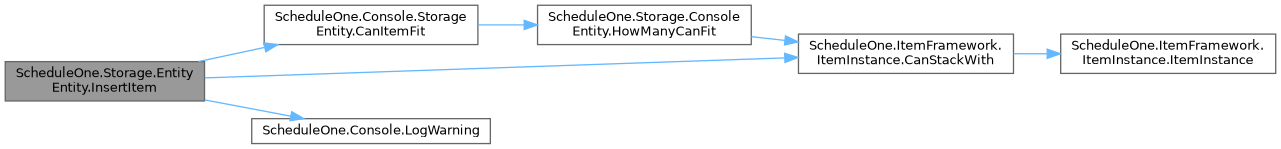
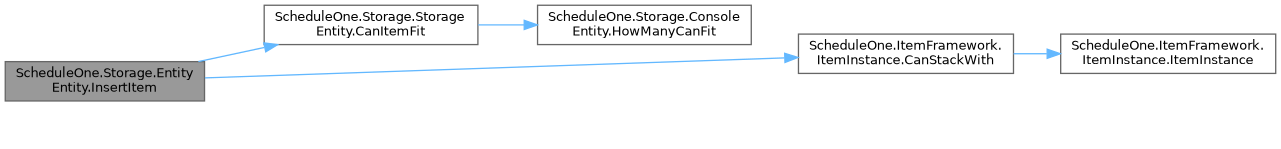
node "ScheduleOne.Console.Storage Entity.CanItemFit": label "ScheduleOne.Console.Storage Entity.CanItemFit" -> "ScheduleOne.Storage.Storage Entity.CanItemFit"
edge "ScheduleOne.Storage.Console Entity.HowManyCanFit" -> "ScheduleOne.ItemFramework. ItemInstance.CanStackWith": removed
node "ScheduleOne.Console.LogWarning": removed
